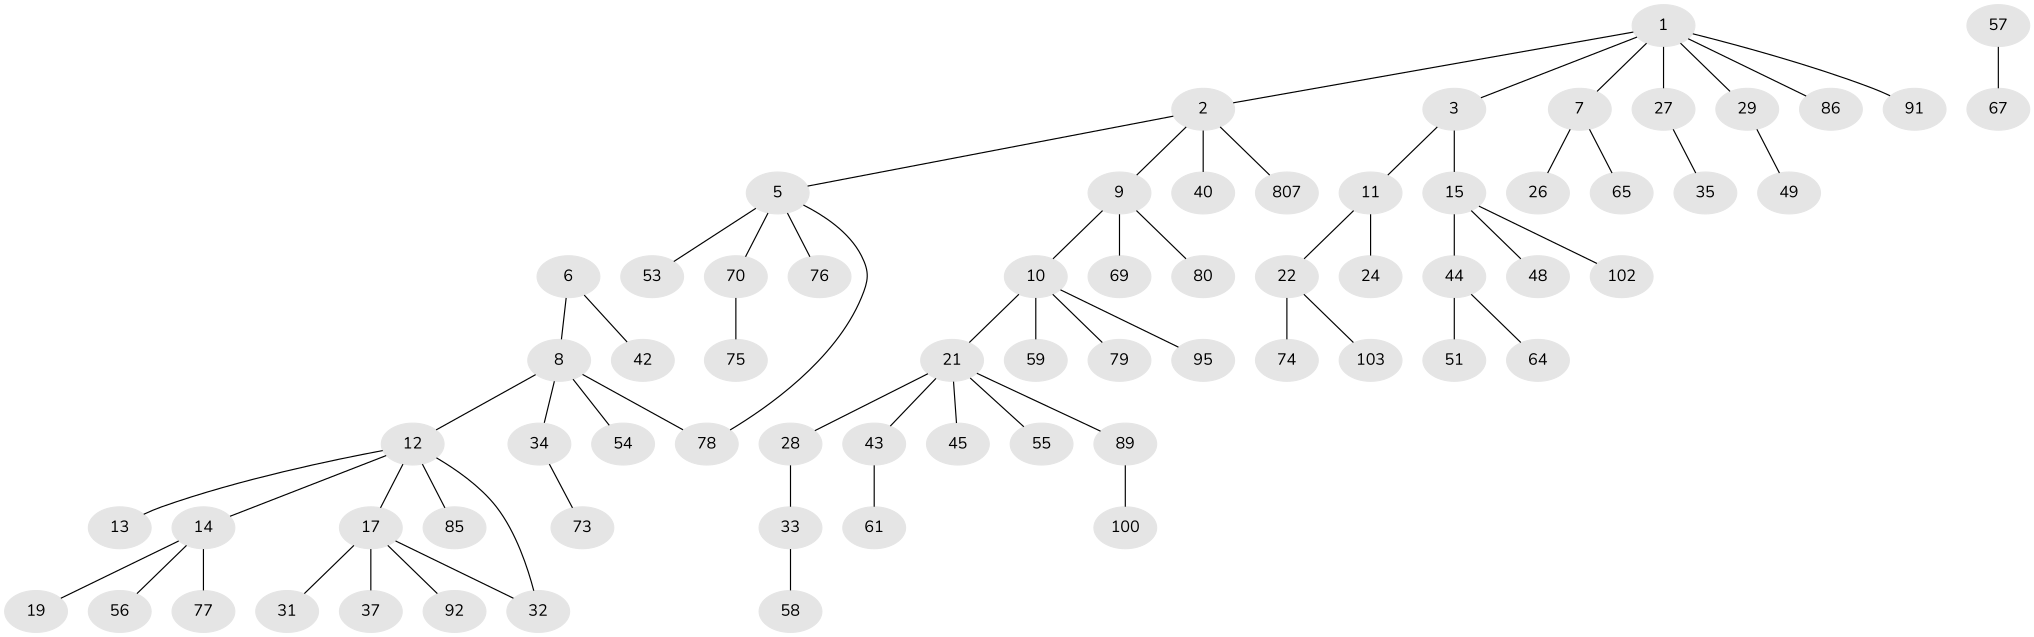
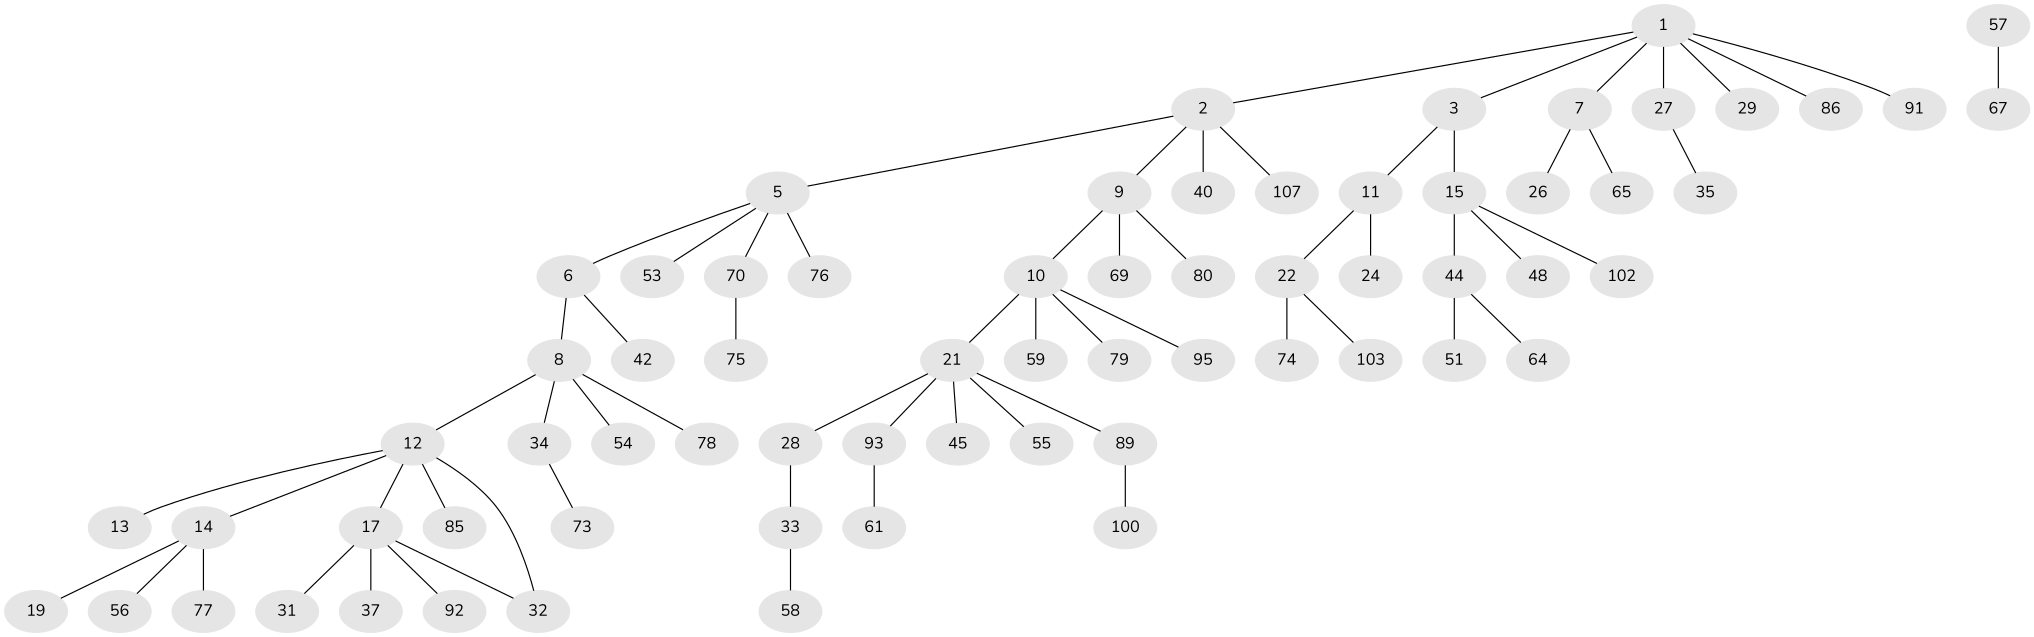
node "807": label "807" -> "107"
node "49": removed
edge "5" -- "78": now "5" -- "6"
node "43": label "43" -> "93"
